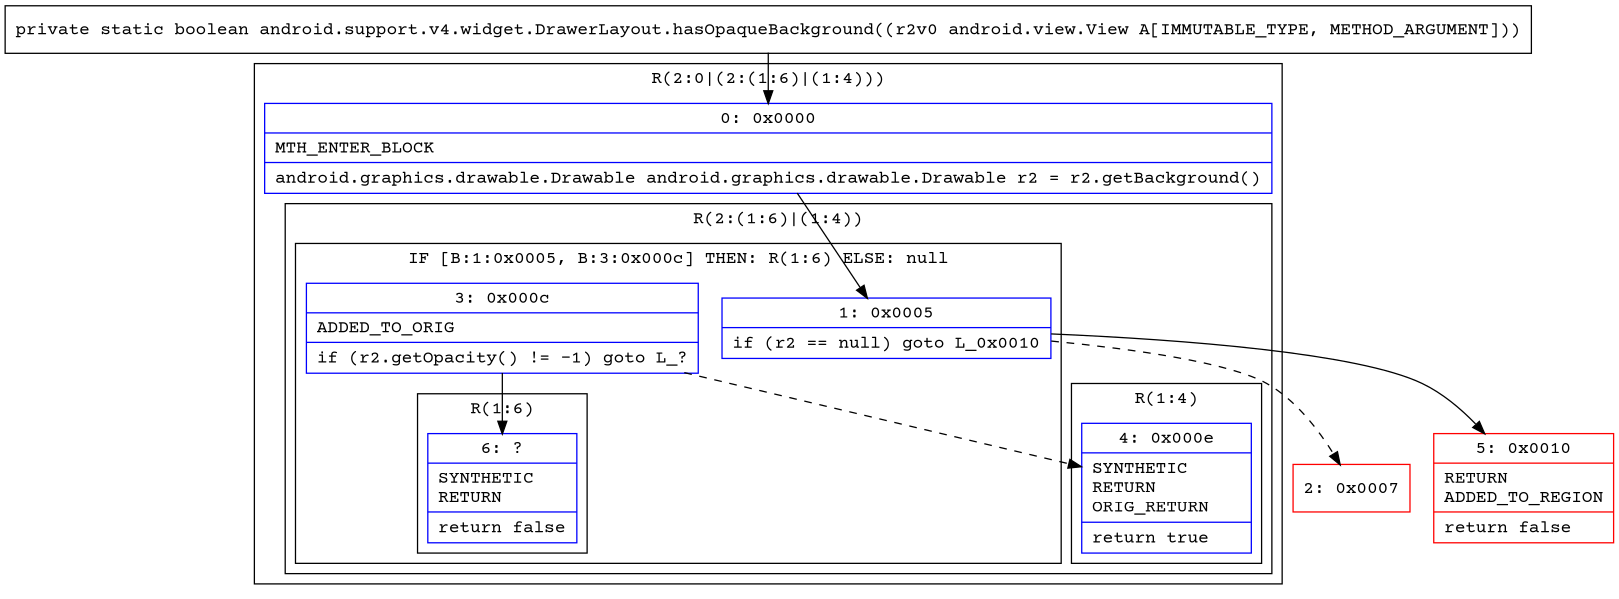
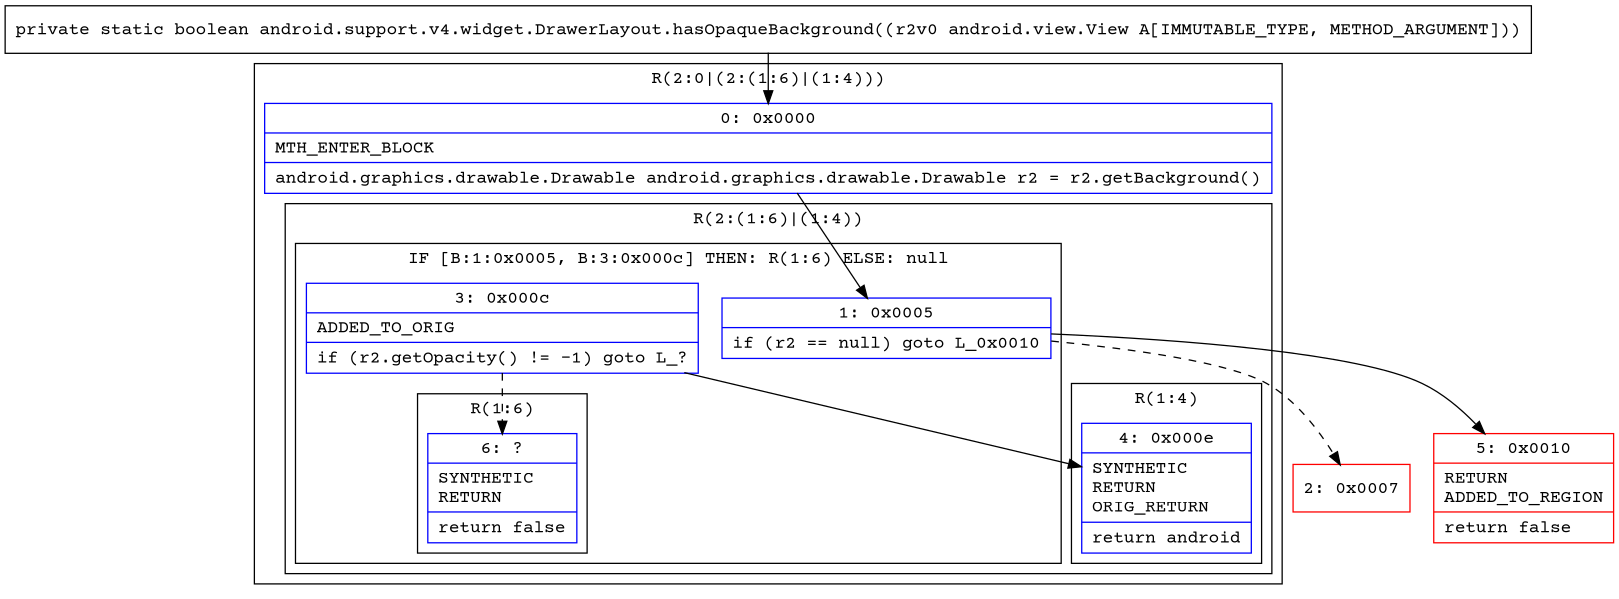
edge "3: 0x000c" -> "6: ?": style solid -> dashed
edge "3: 0x000c" -> "4: 0x000e": style dashed -> solid
node "4: 0x000e": text "return true" -> "return android"
